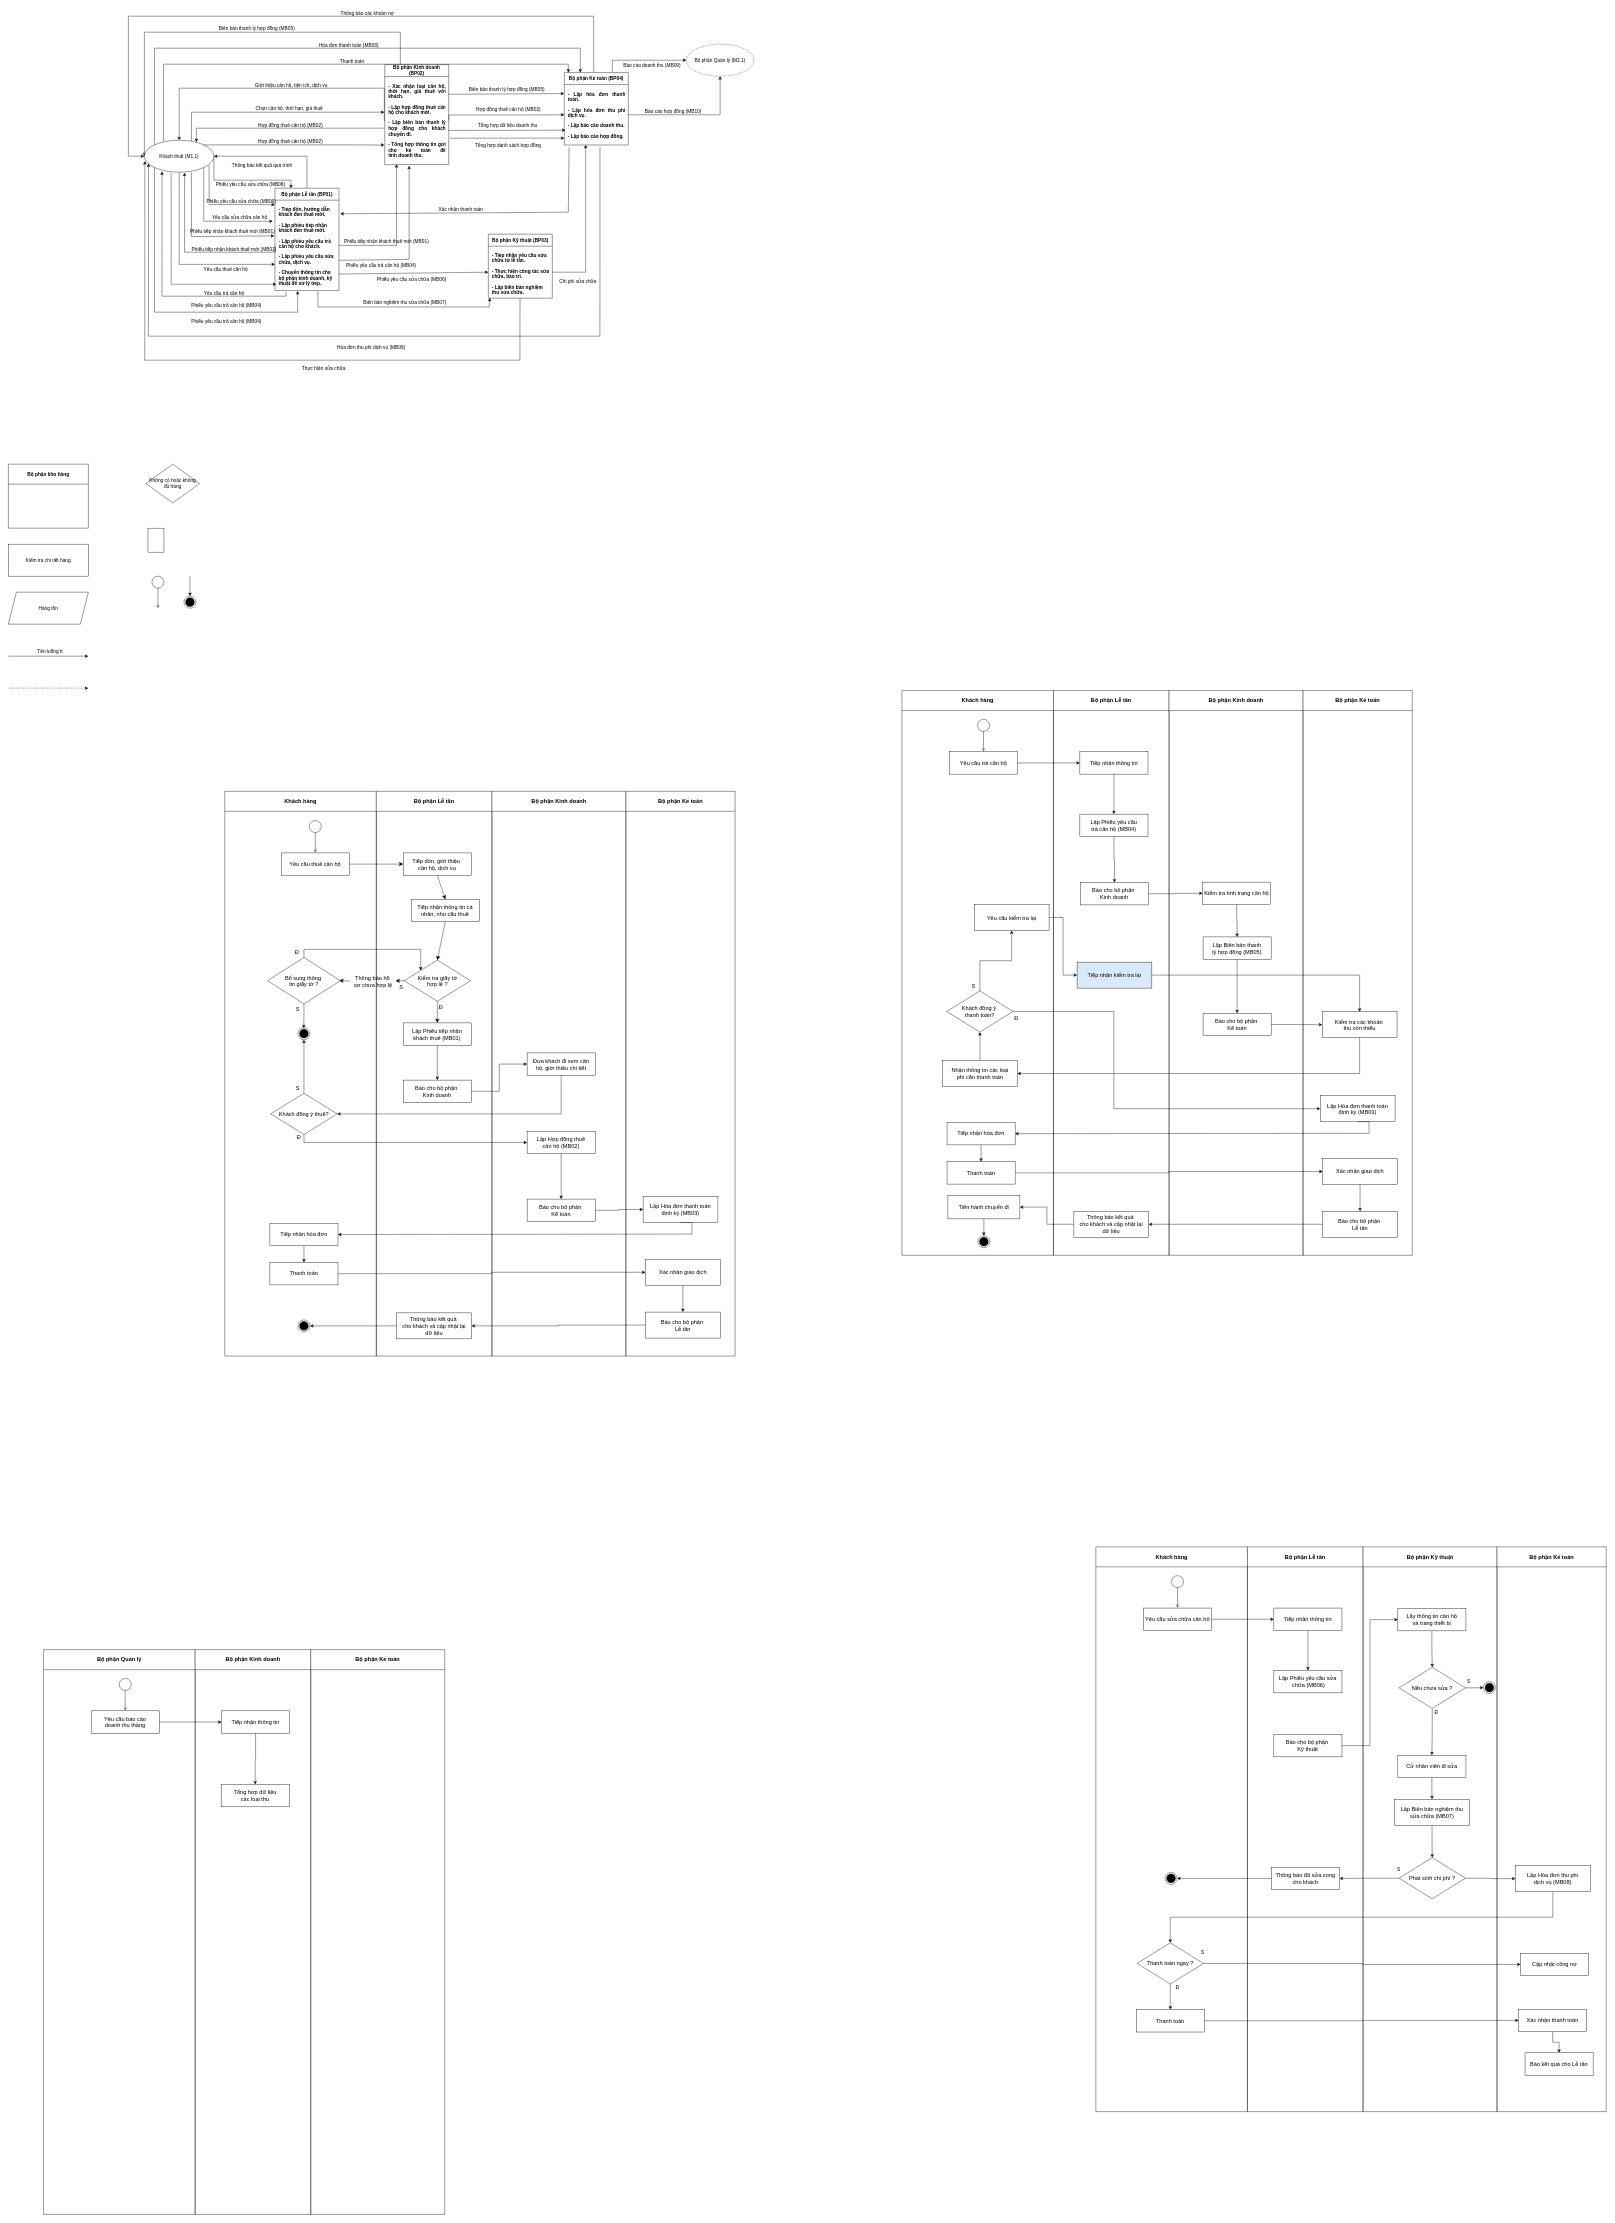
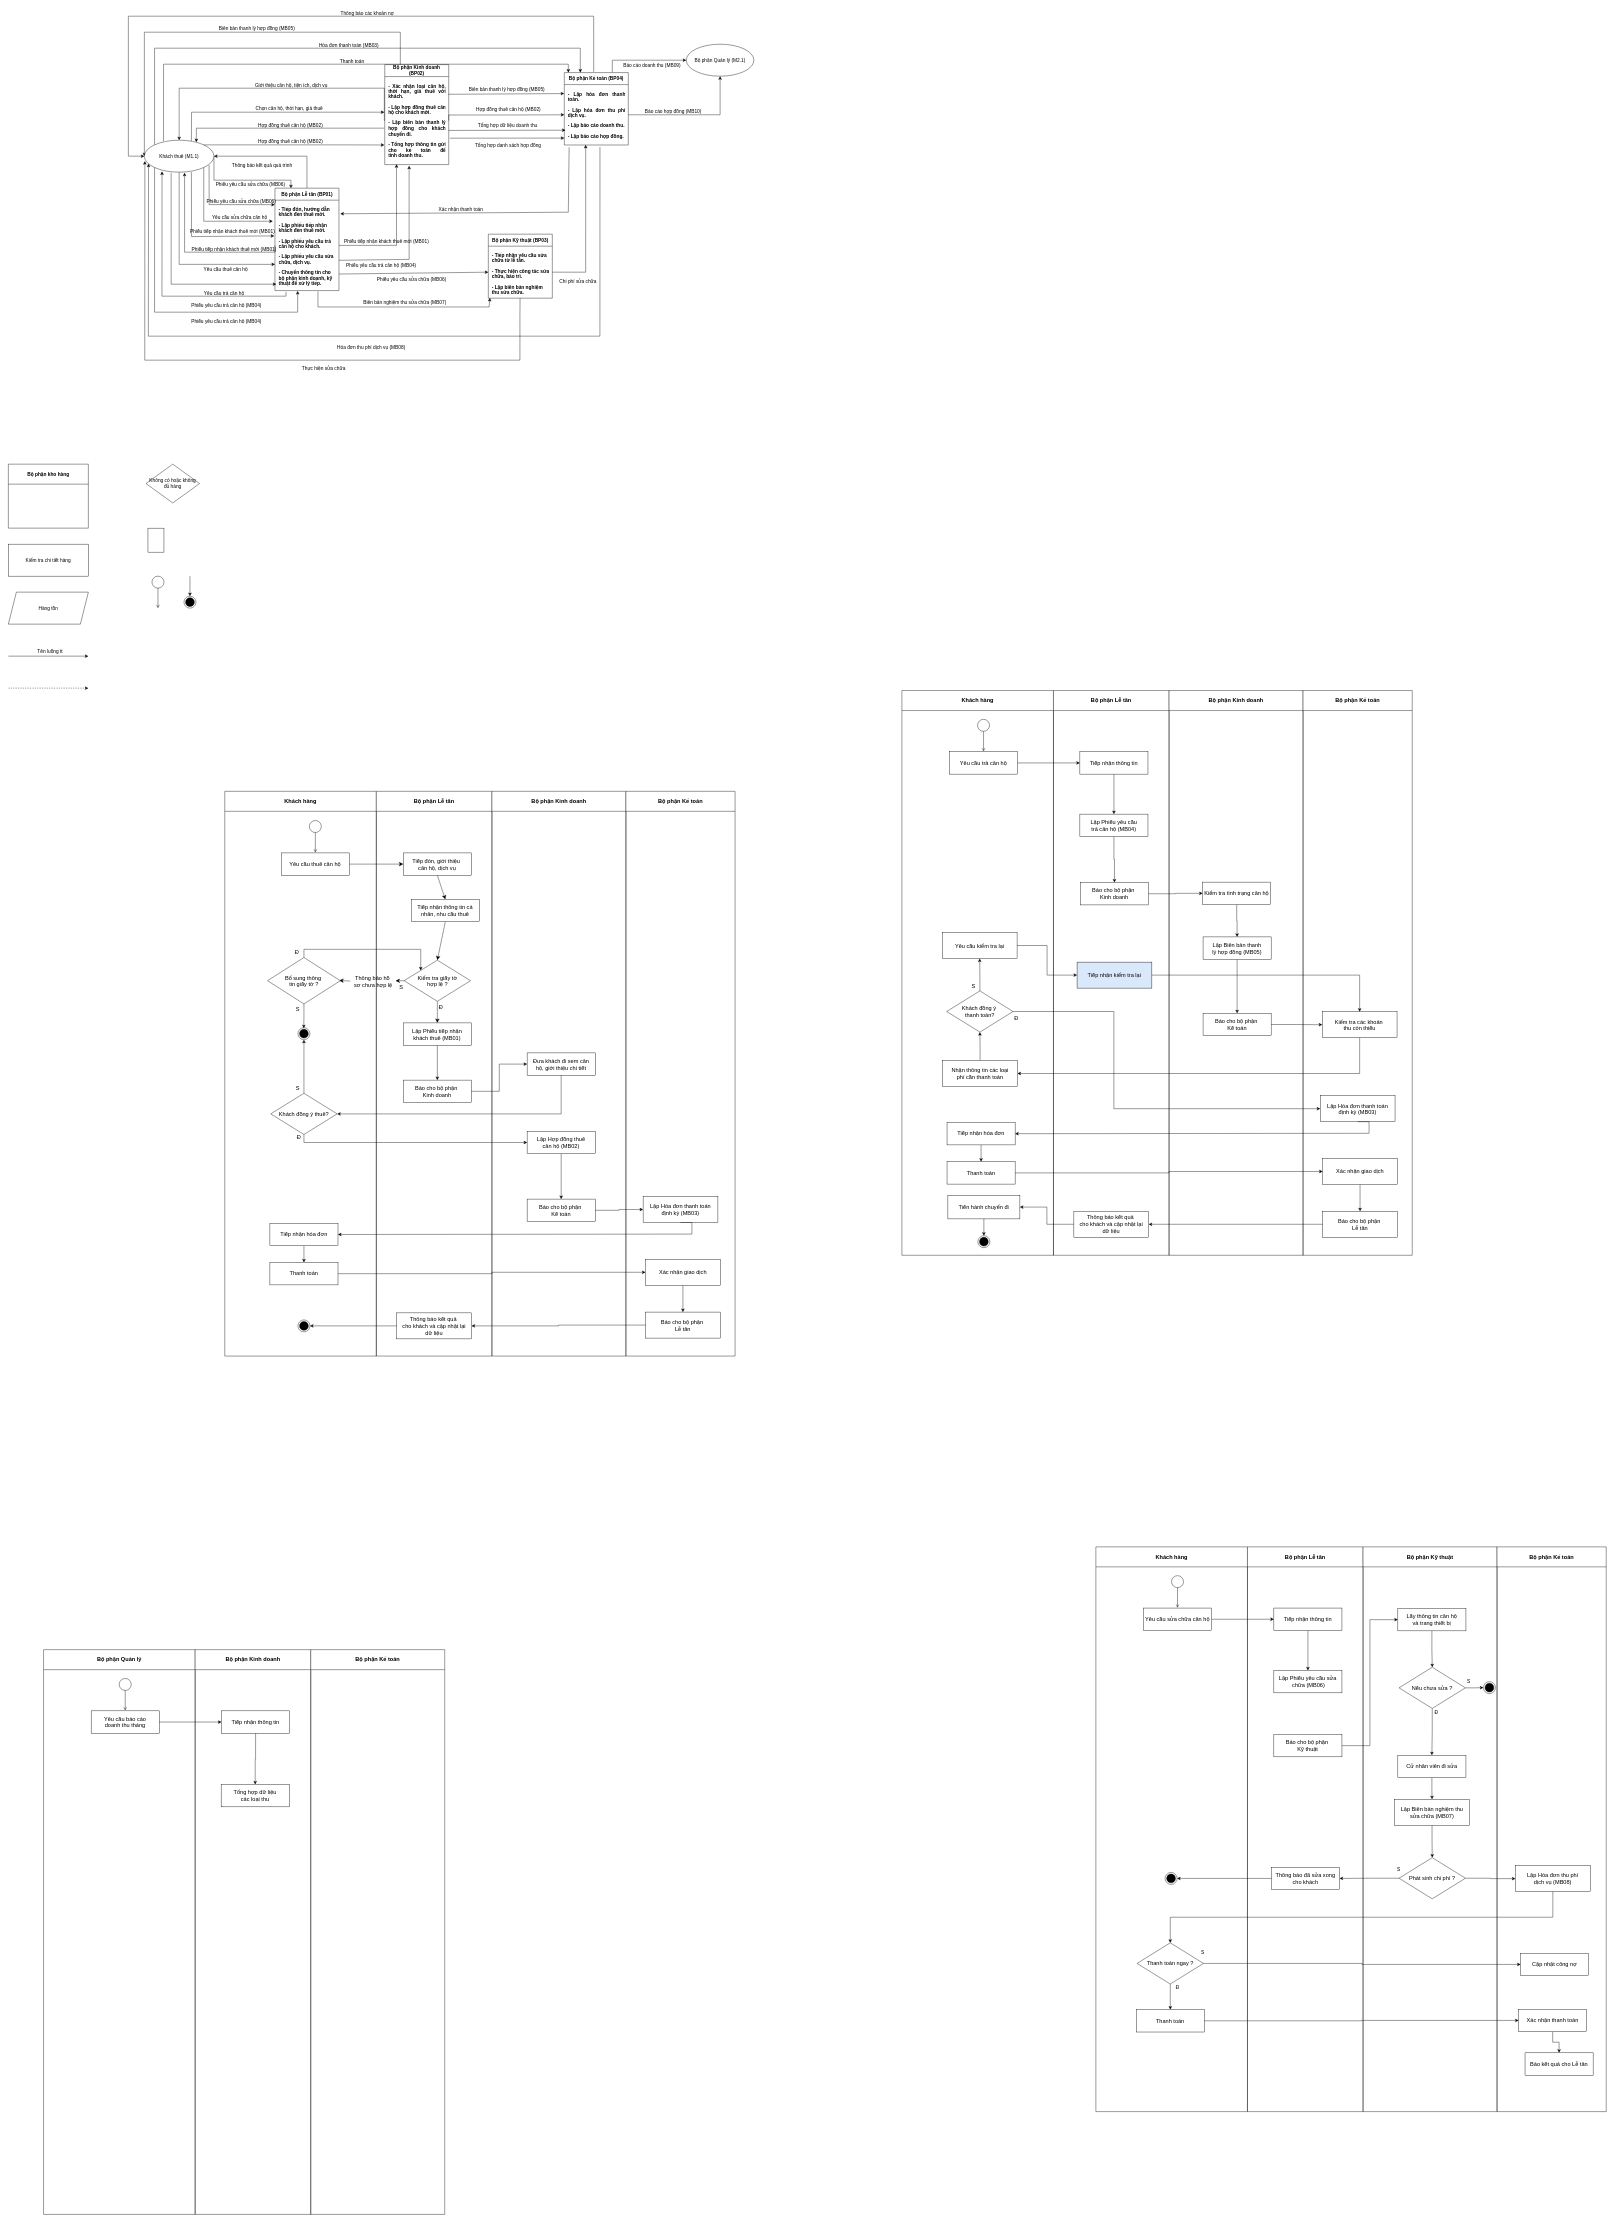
node "Bộ phận Quản lý (M2.1)": style dashed -> solid
node "Yêu cầu kiểm tra lại": moved (1012, 918) -> (980, 946)
